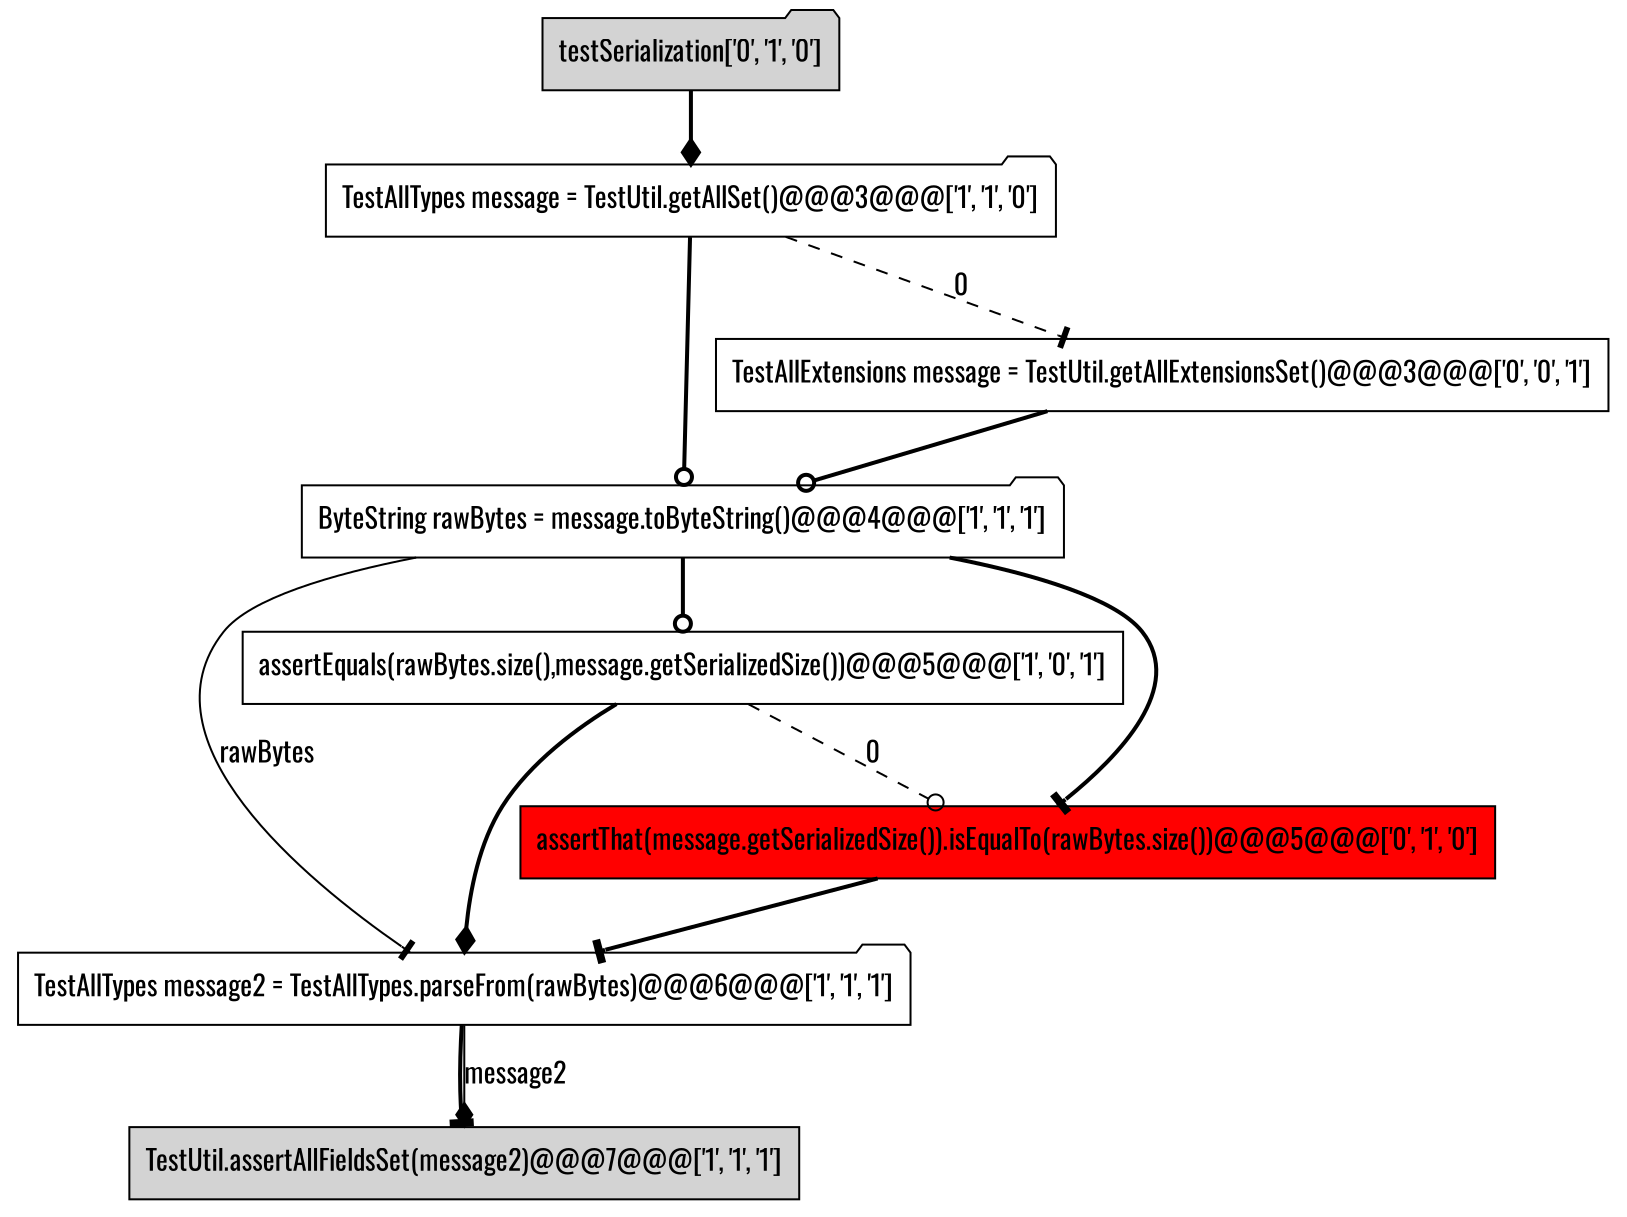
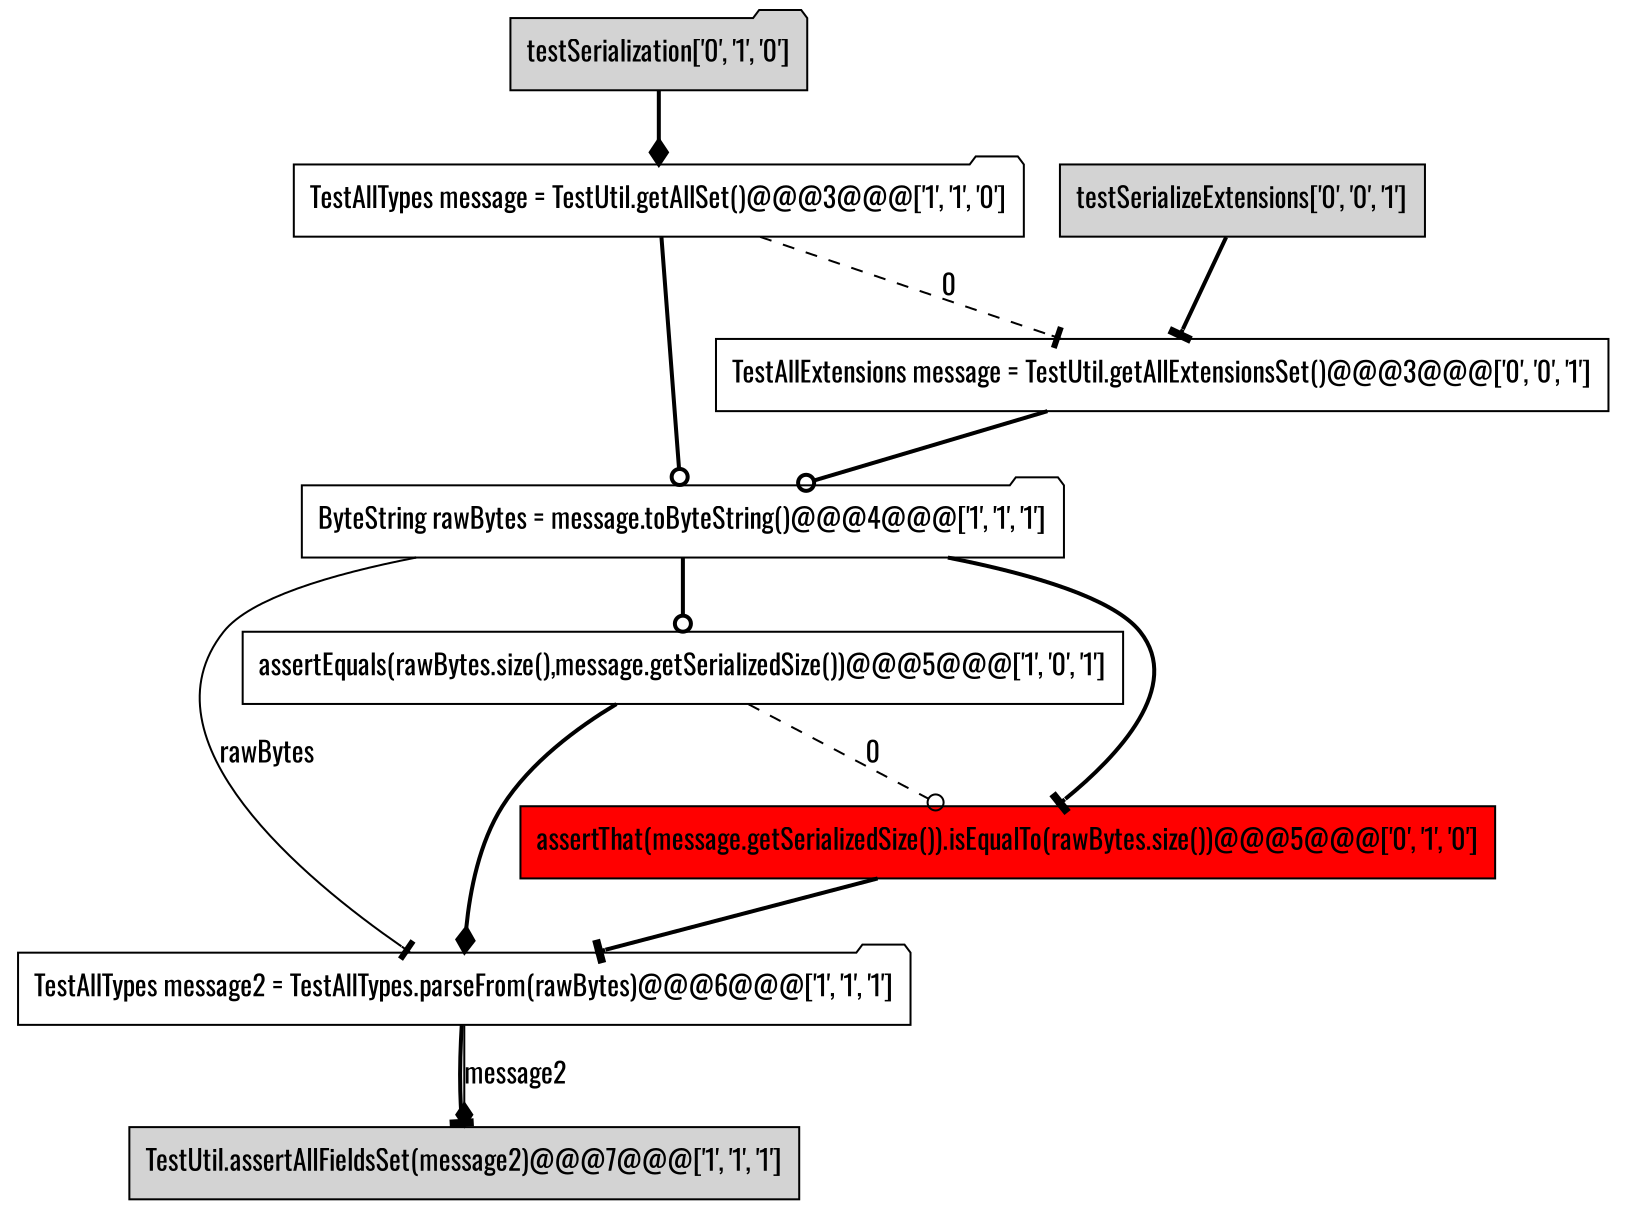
node "testSerializeExtensions['0', '0', '1']": added
